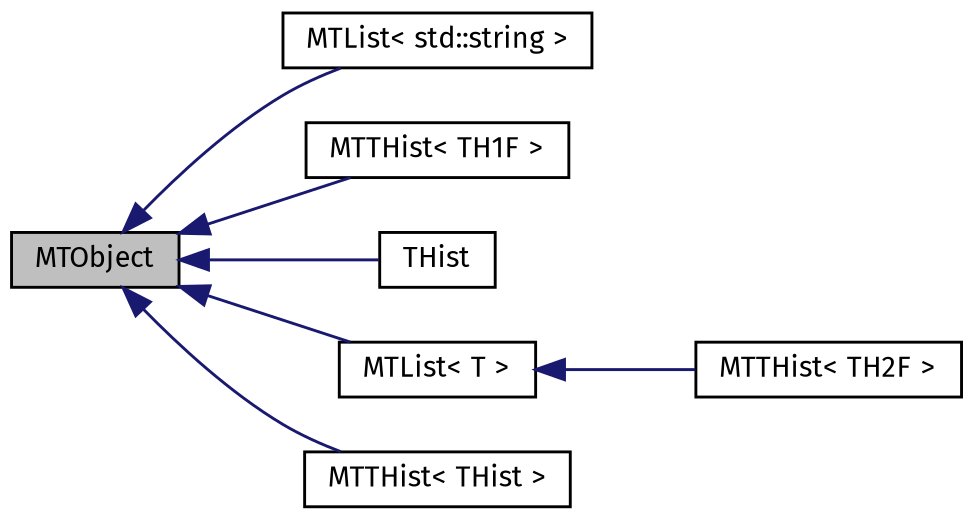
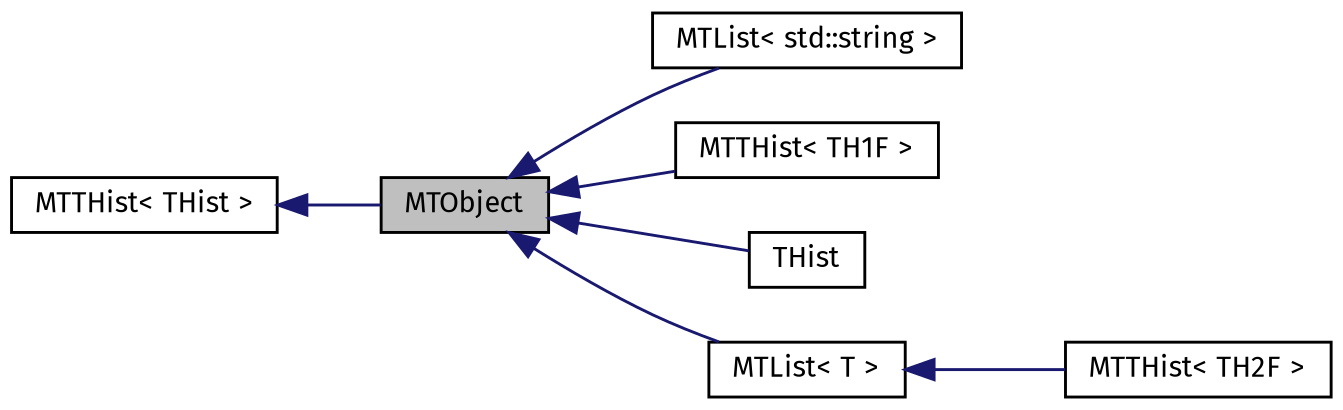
edge "MTTHist< THist >" -> "MTObject": reversed
